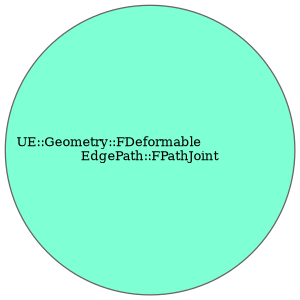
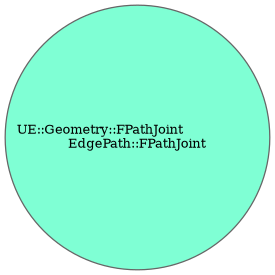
node "UE::Geometry::FDeformable EdgePath::FPathJoint": label "UE::Geometry::FDeformable EdgePath::FPathJoint" -> "UE::Geometry::FPathJoint EdgePath::FPathJoint"
